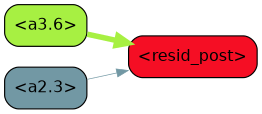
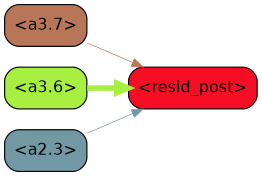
node "<a3.7>": added
